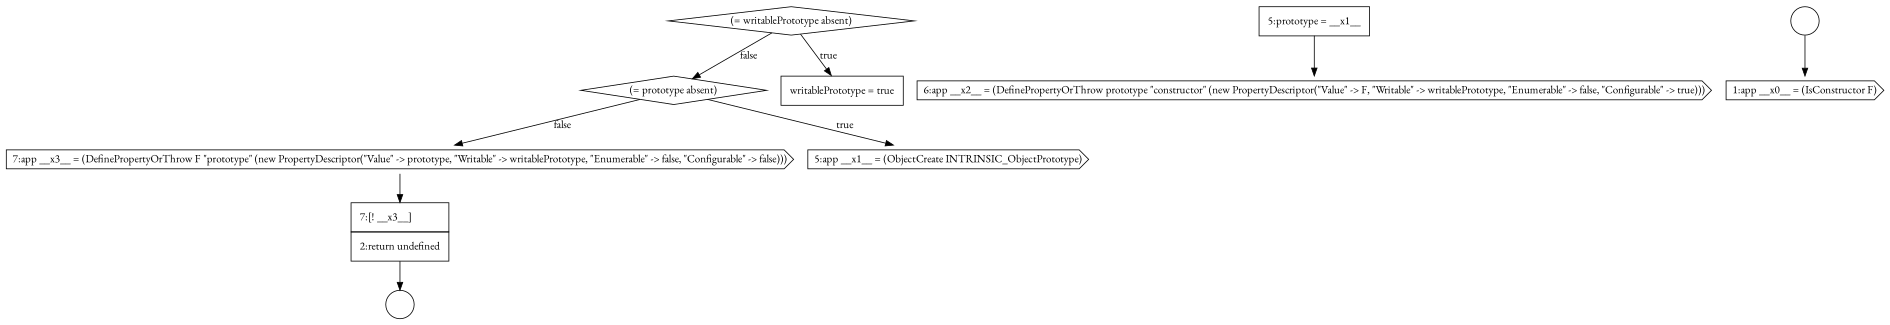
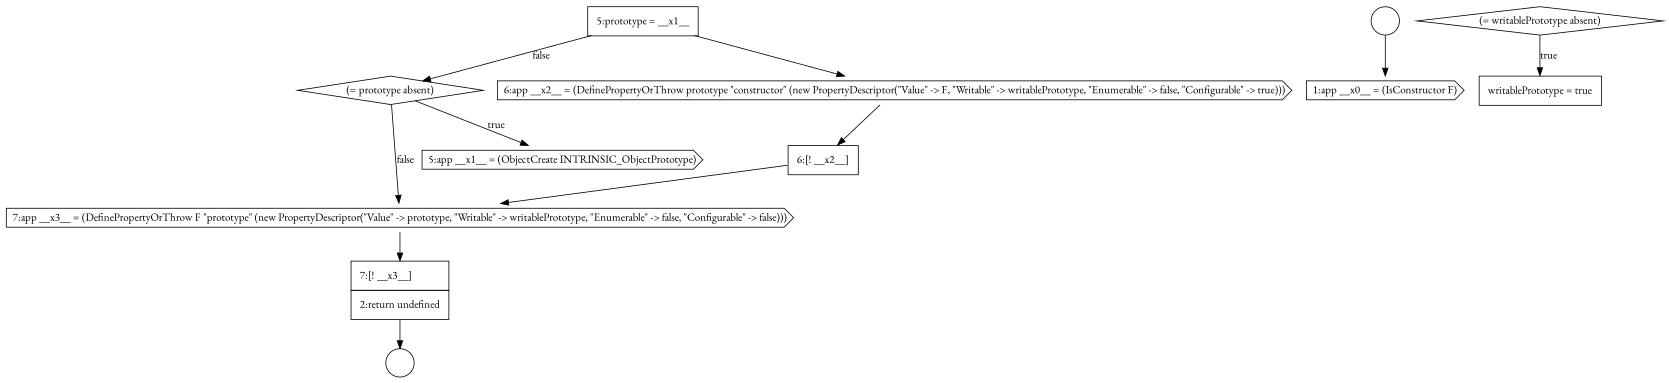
edge "(= writablePrototype absent)" -> "(= prototype absent)": now "5:prototype = __x1__" -> "(= prototype absent)"
node "6:[! __x2__]": added
